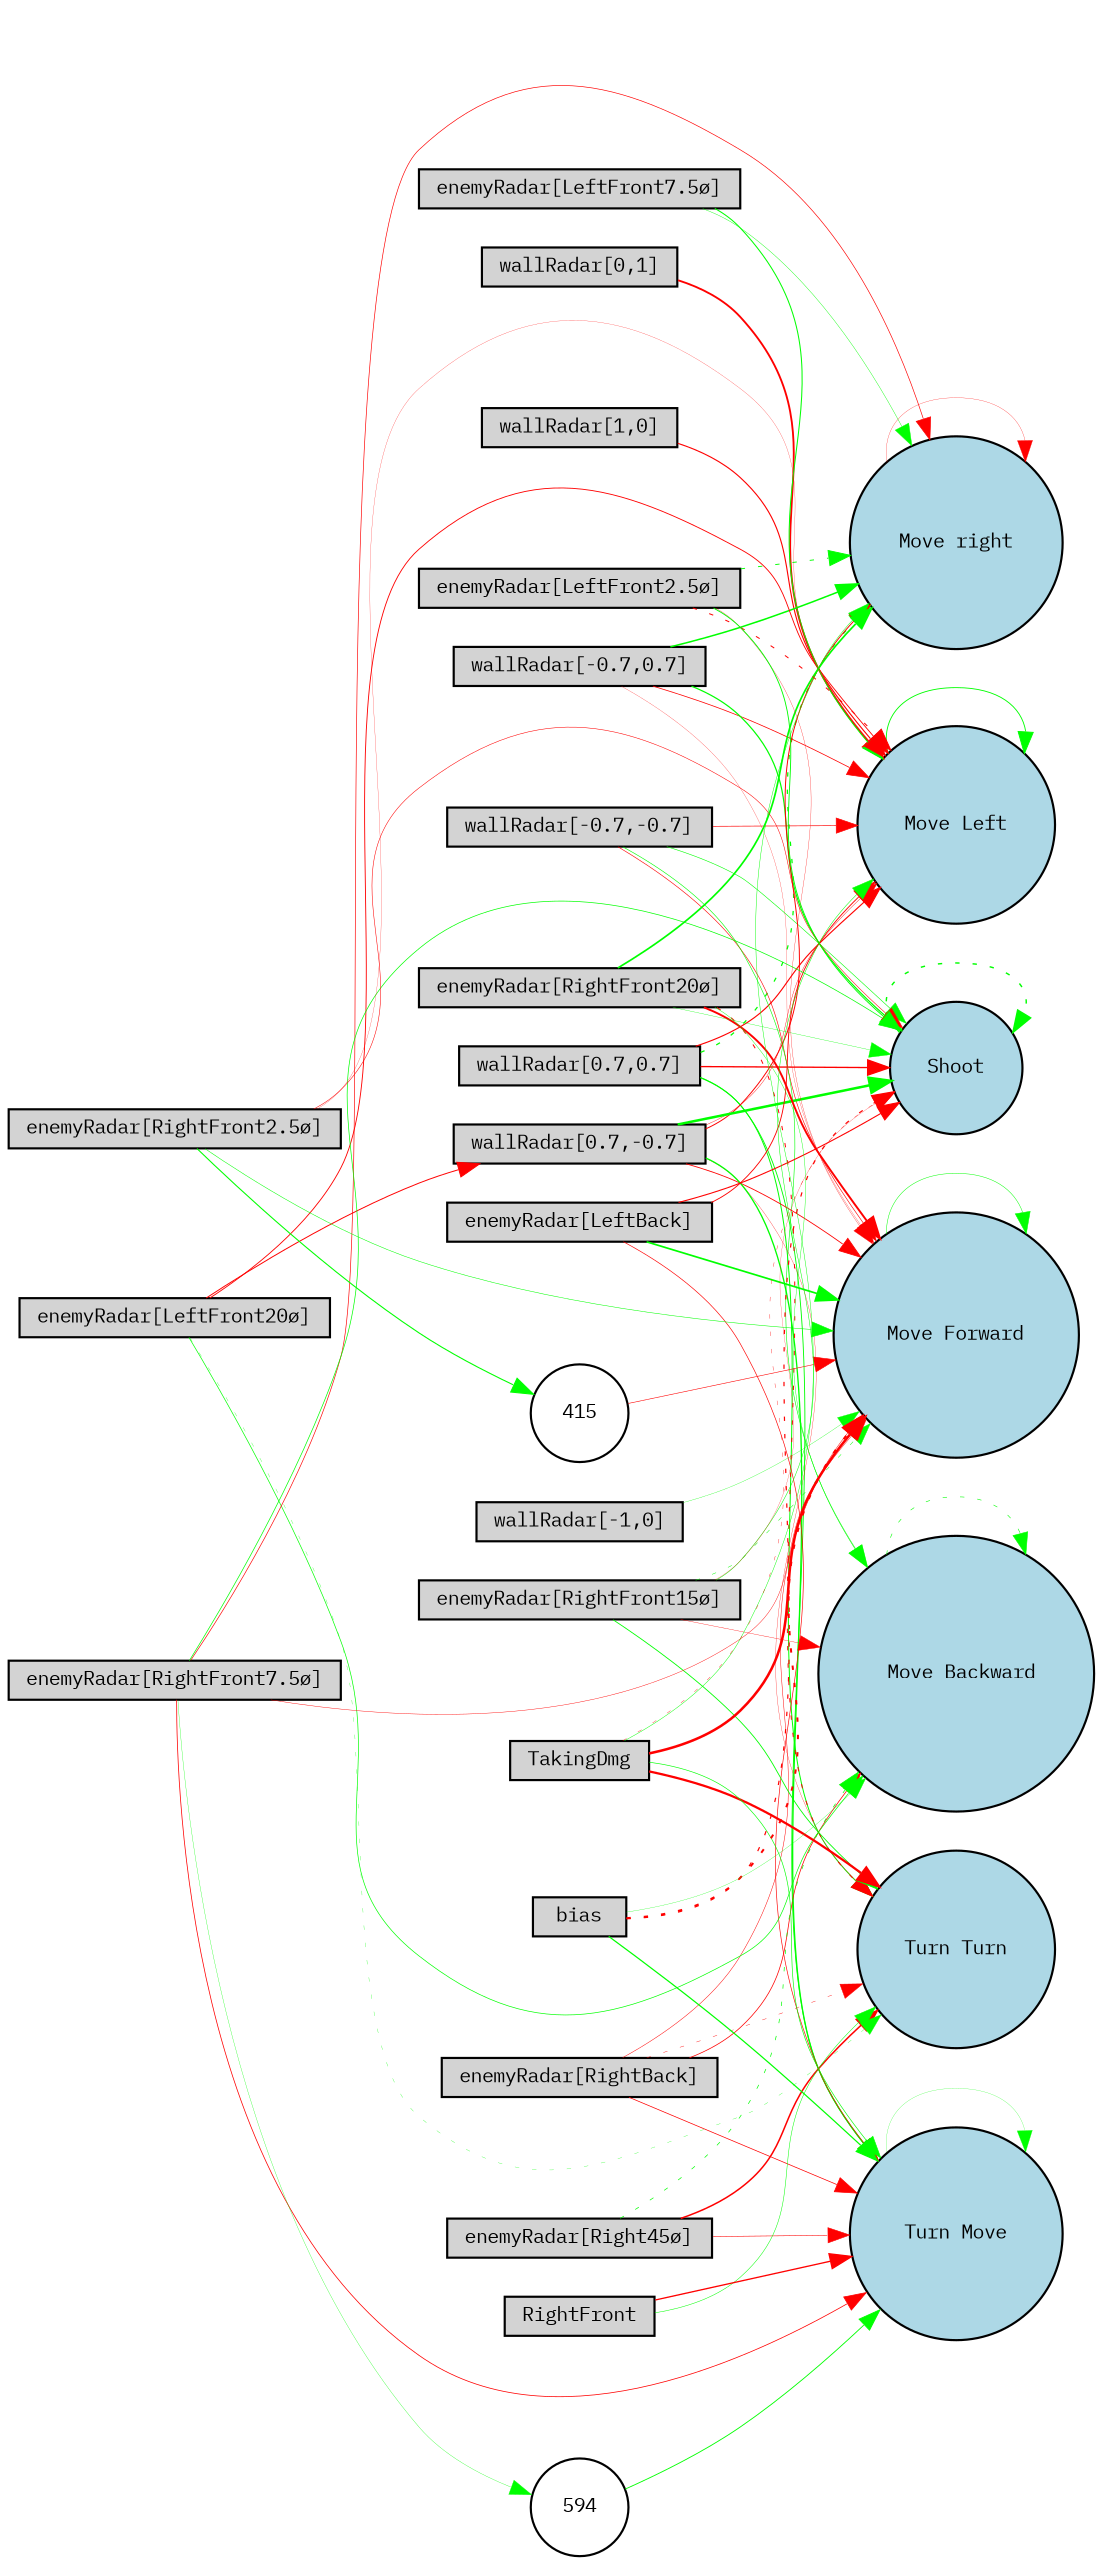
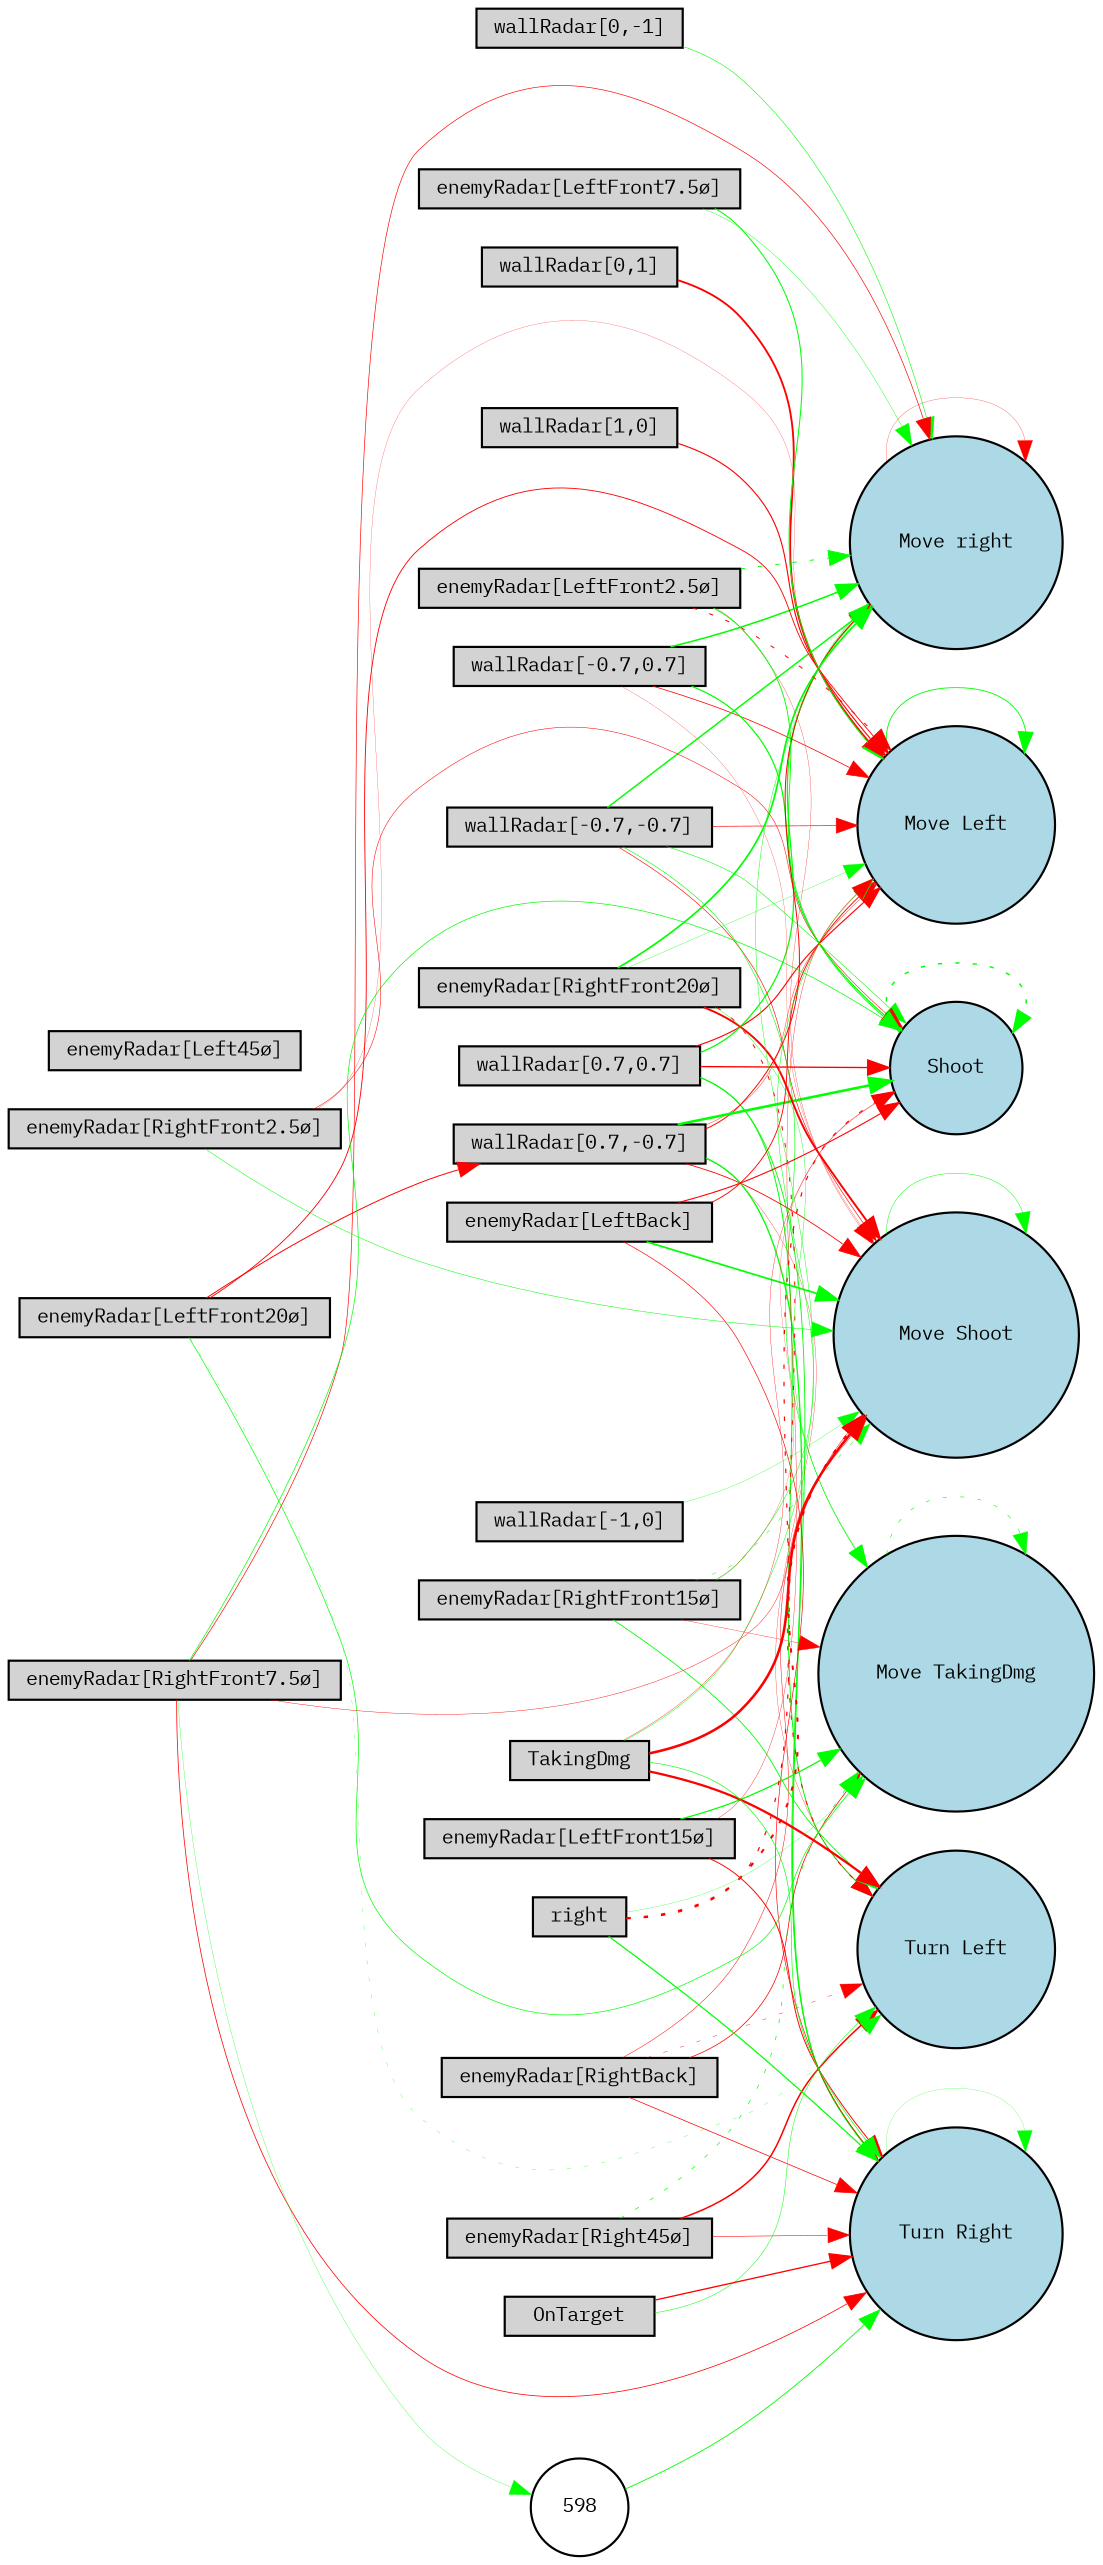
node "wallRadar[0,-1]": added
edge "wallRadar[-0.7,-0.7]" -> "Move right": added
edge "wallRadar[0.7,0.7]" -> "Move right": style dotted -> solid
edge "enemyRadar[RightFront20ø]" -> "Shoot": now "enemyRadar[RightFront20ø]" -> "Move Left"
node "enemyRadar[Left45ø]": added
node "Move Forward": label "Move Forward" -> "Move Shoot"
edge "TakingDmg" -> "Shoot": style dotted -> solid
node "415": removed
node "Move Backward": label "Move Backward" -> "Move TakingDmg"
node "enemyRadar[LeftFront15ø]": added
node "bias": label "bias" -> "right"
node "Turn Turn": label "Turn Turn" -> "Turn Left"
node "Turn Move": label "Turn Move" -> "Turn Right"
node "RightFront": label "RightFront" -> "OnTarget"
node "594": label "594" -> "598"
